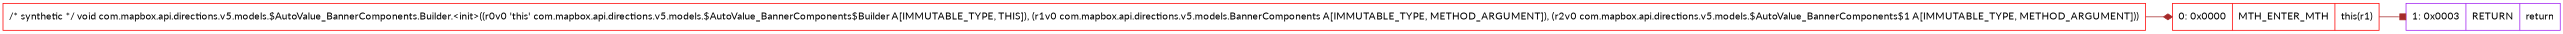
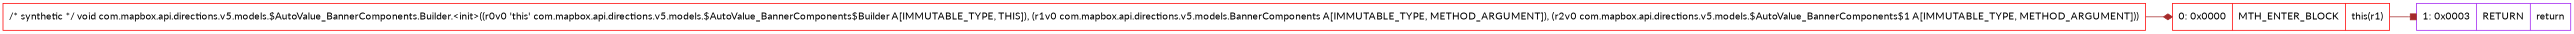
node "0: 0x0000": text "MTH_ENTER_MTH" -> "MTH_ENTER_BLOCK"
